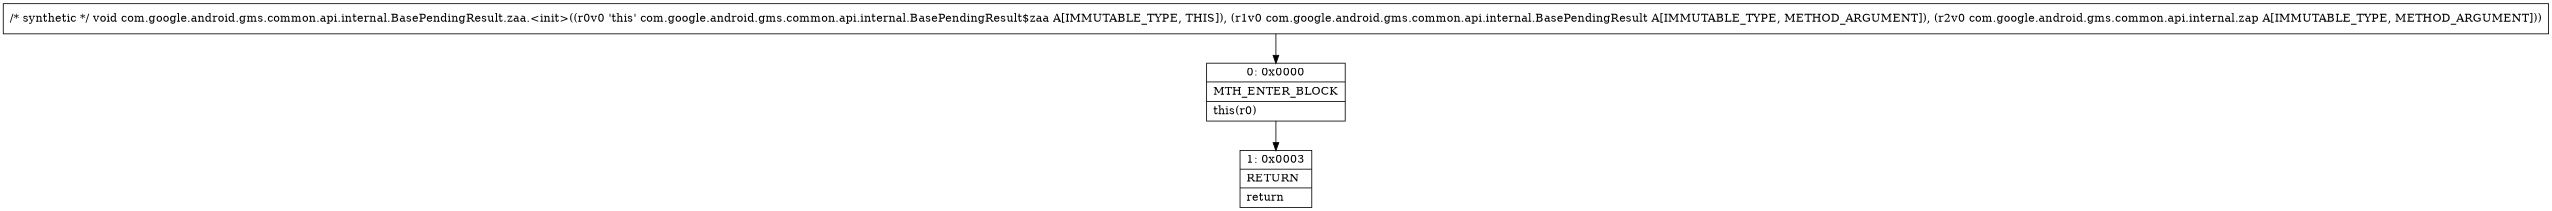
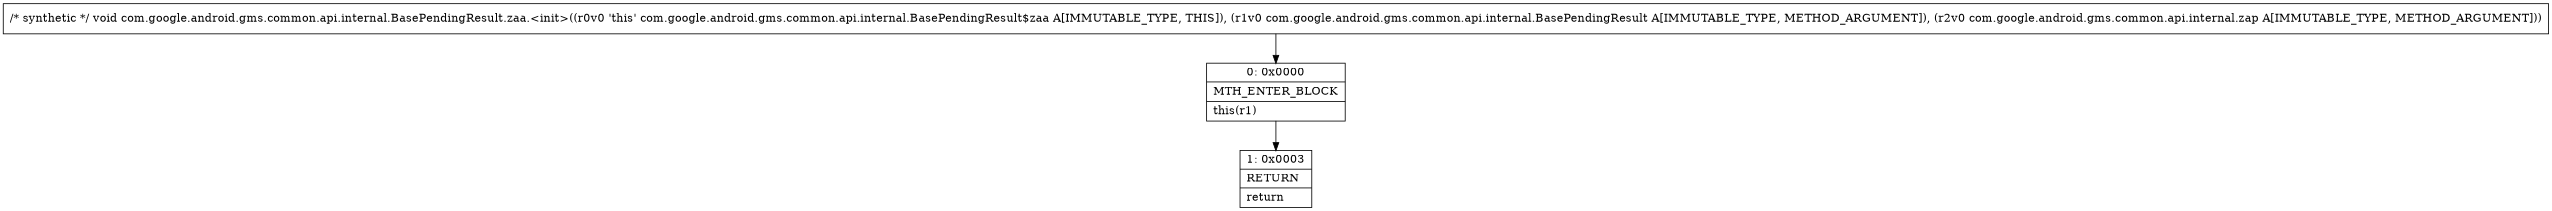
node "0: 0x0000": text "this(r0)" -> "this(r1)"
